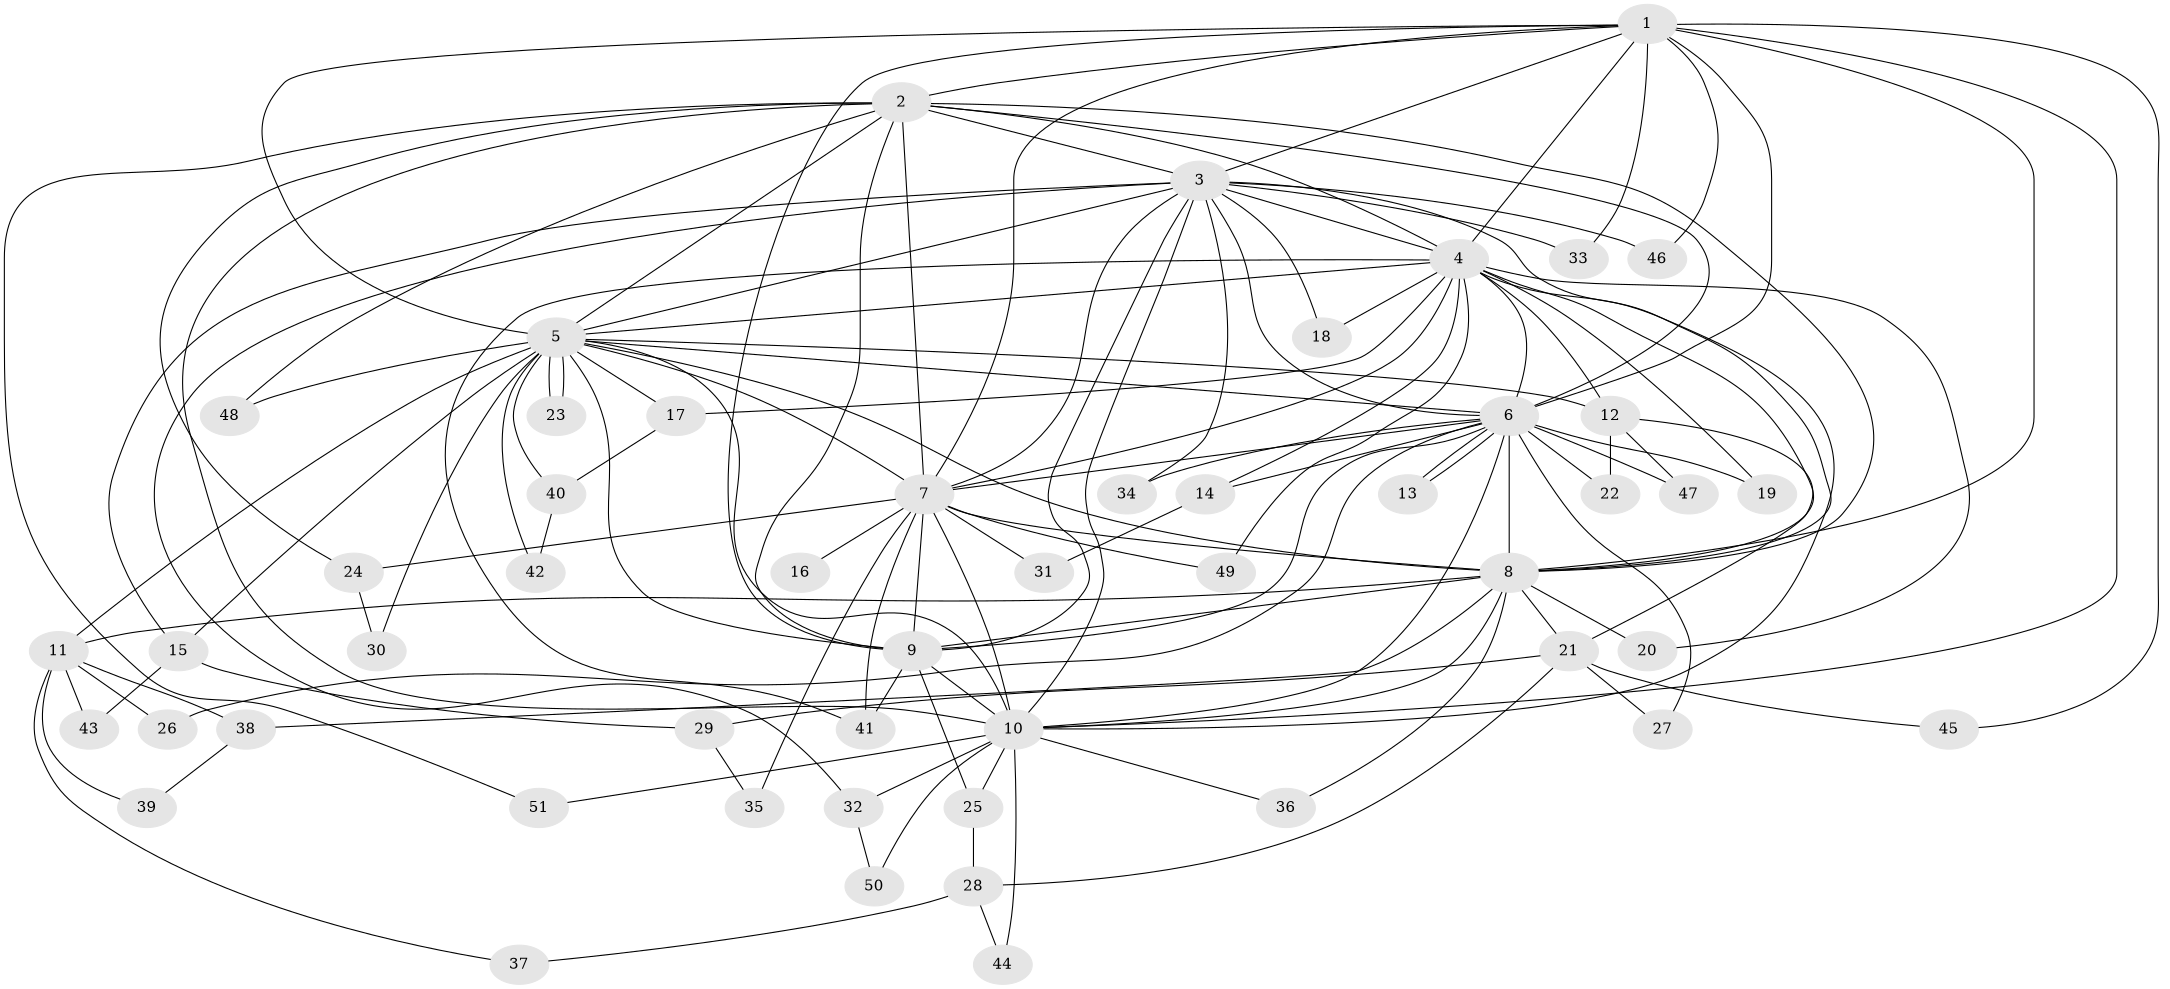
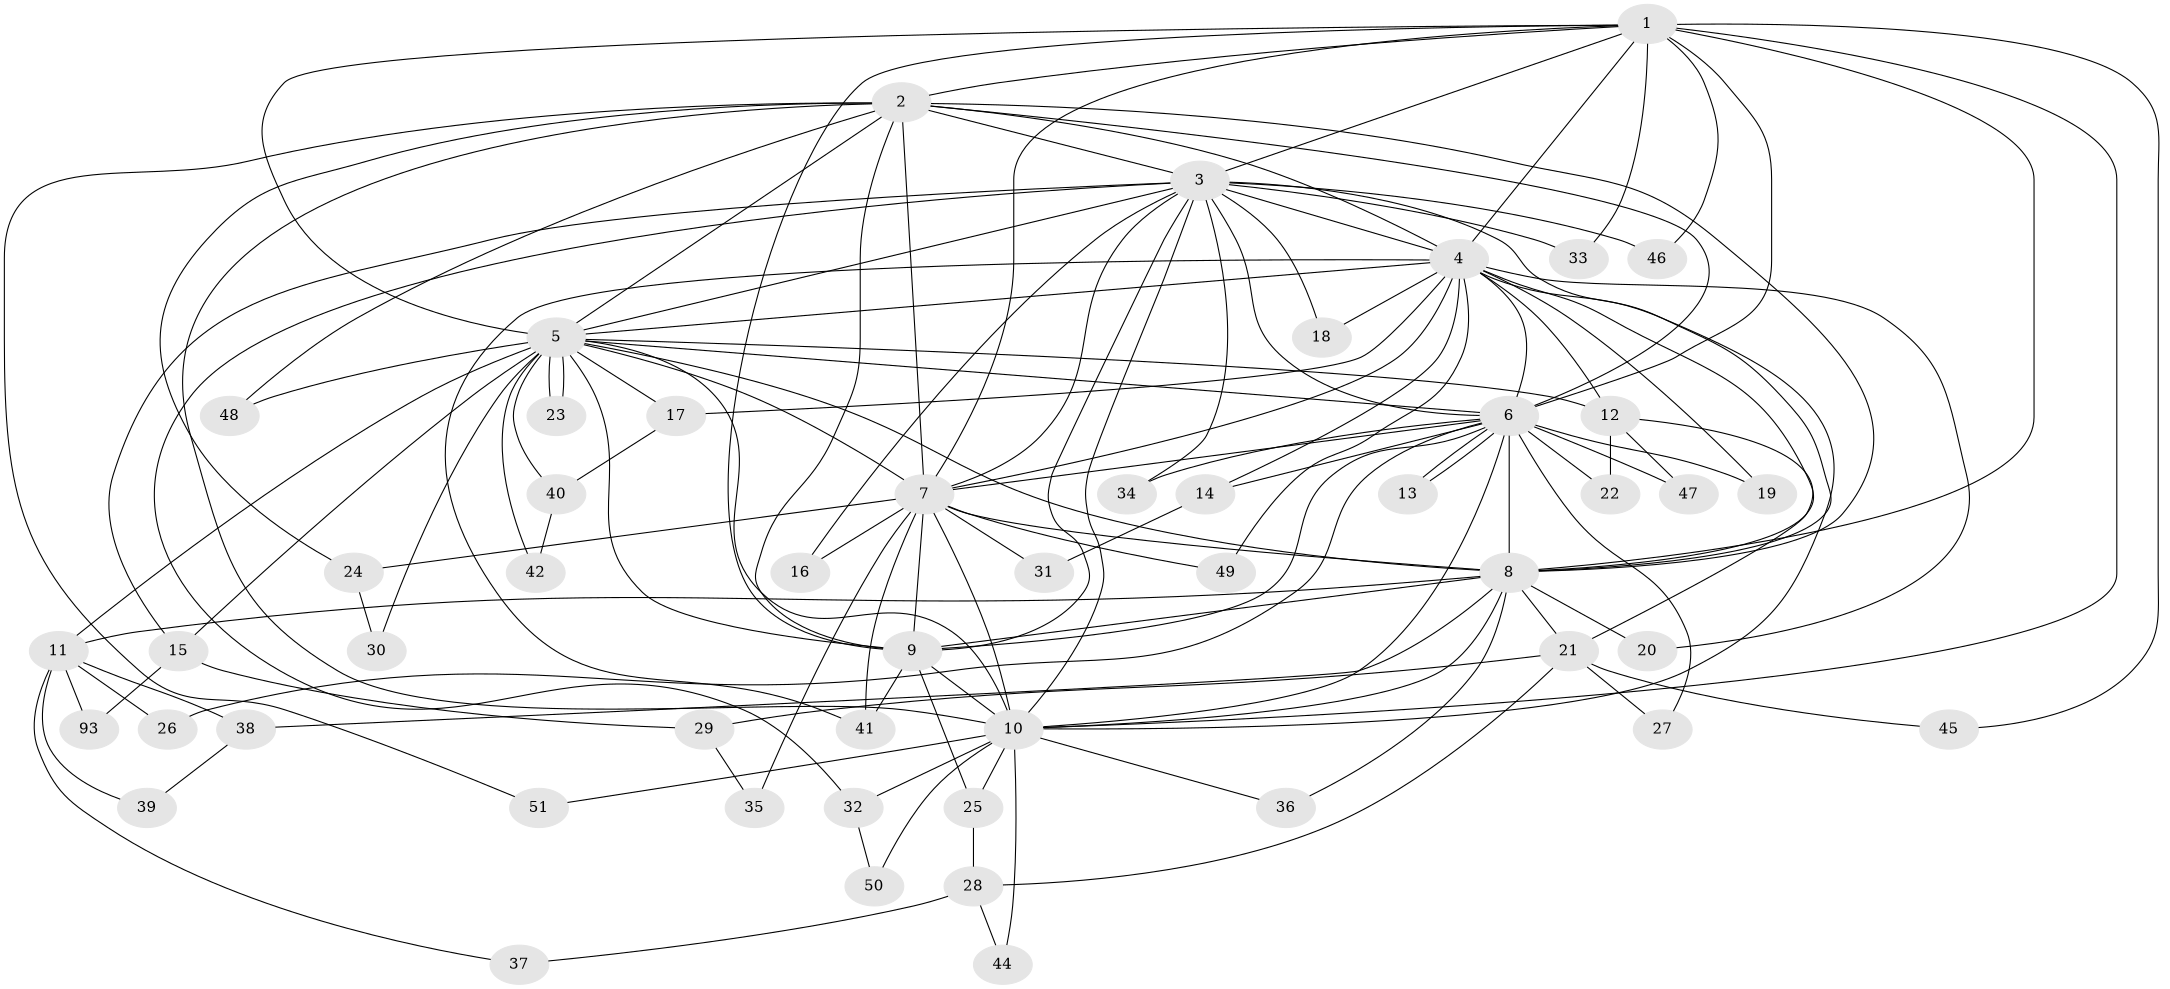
edge "3" -- "16": added
node "43": label "43" -> "93"
